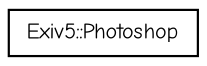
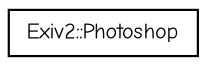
node "Exiv5::Photoshop": label "Exiv5::Photoshop" -> "Exiv2::Photoshop"
